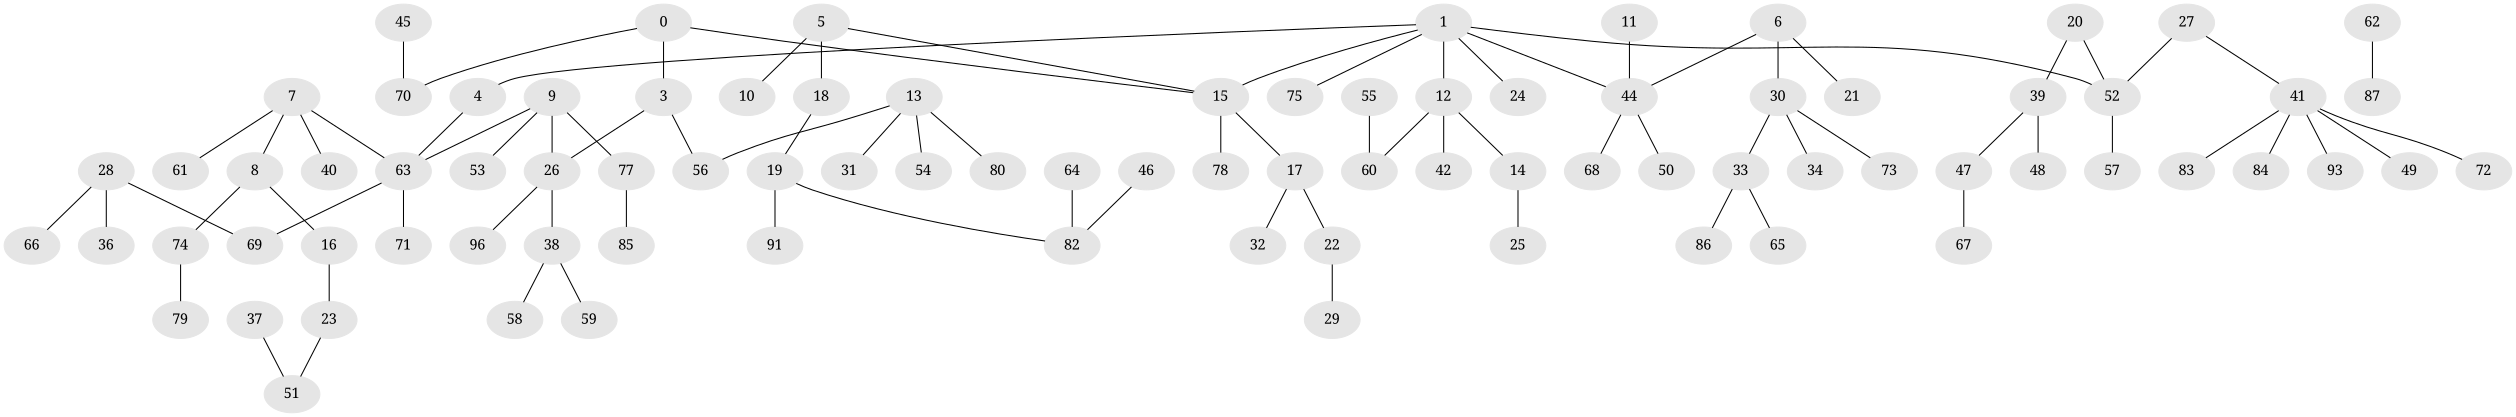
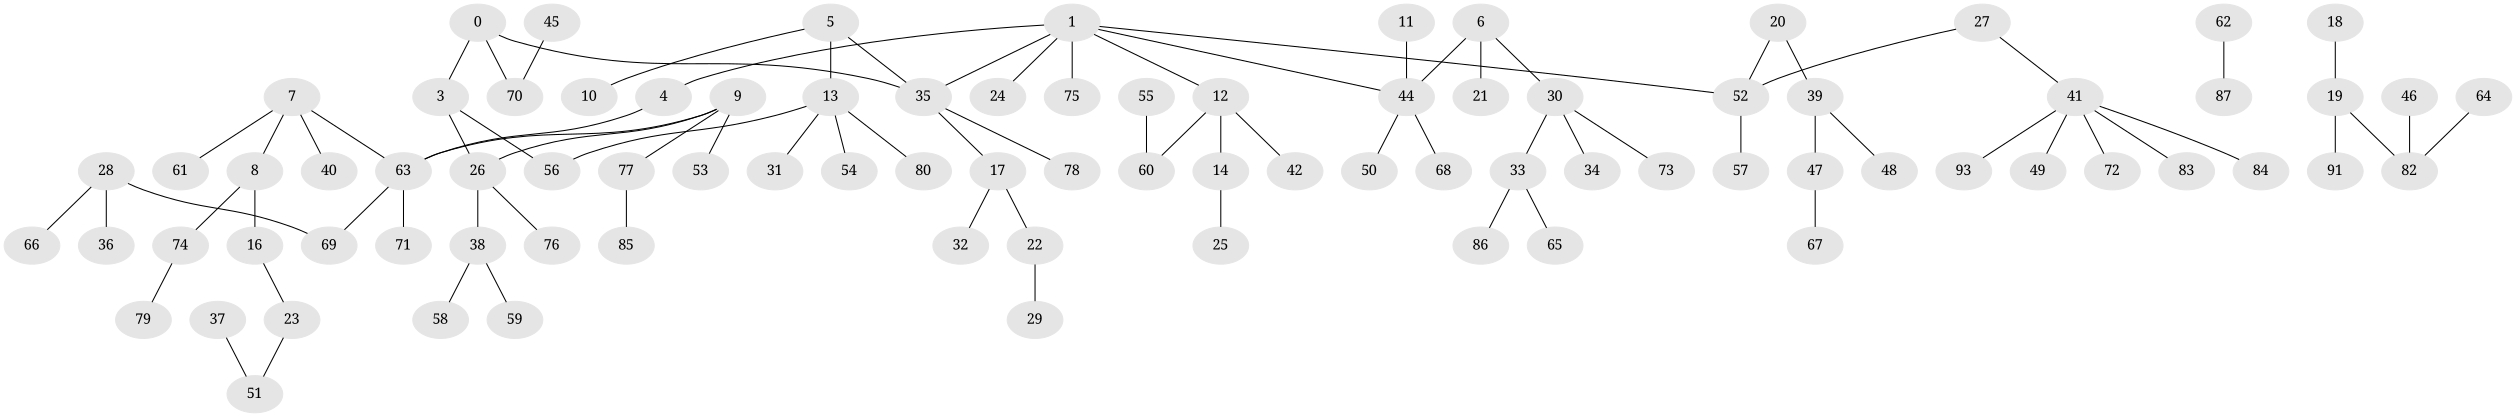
edge "5" -- "18": now "5" -- "13"
node "15": label "15" -> "35"
node "96": label "96" -> "76"
